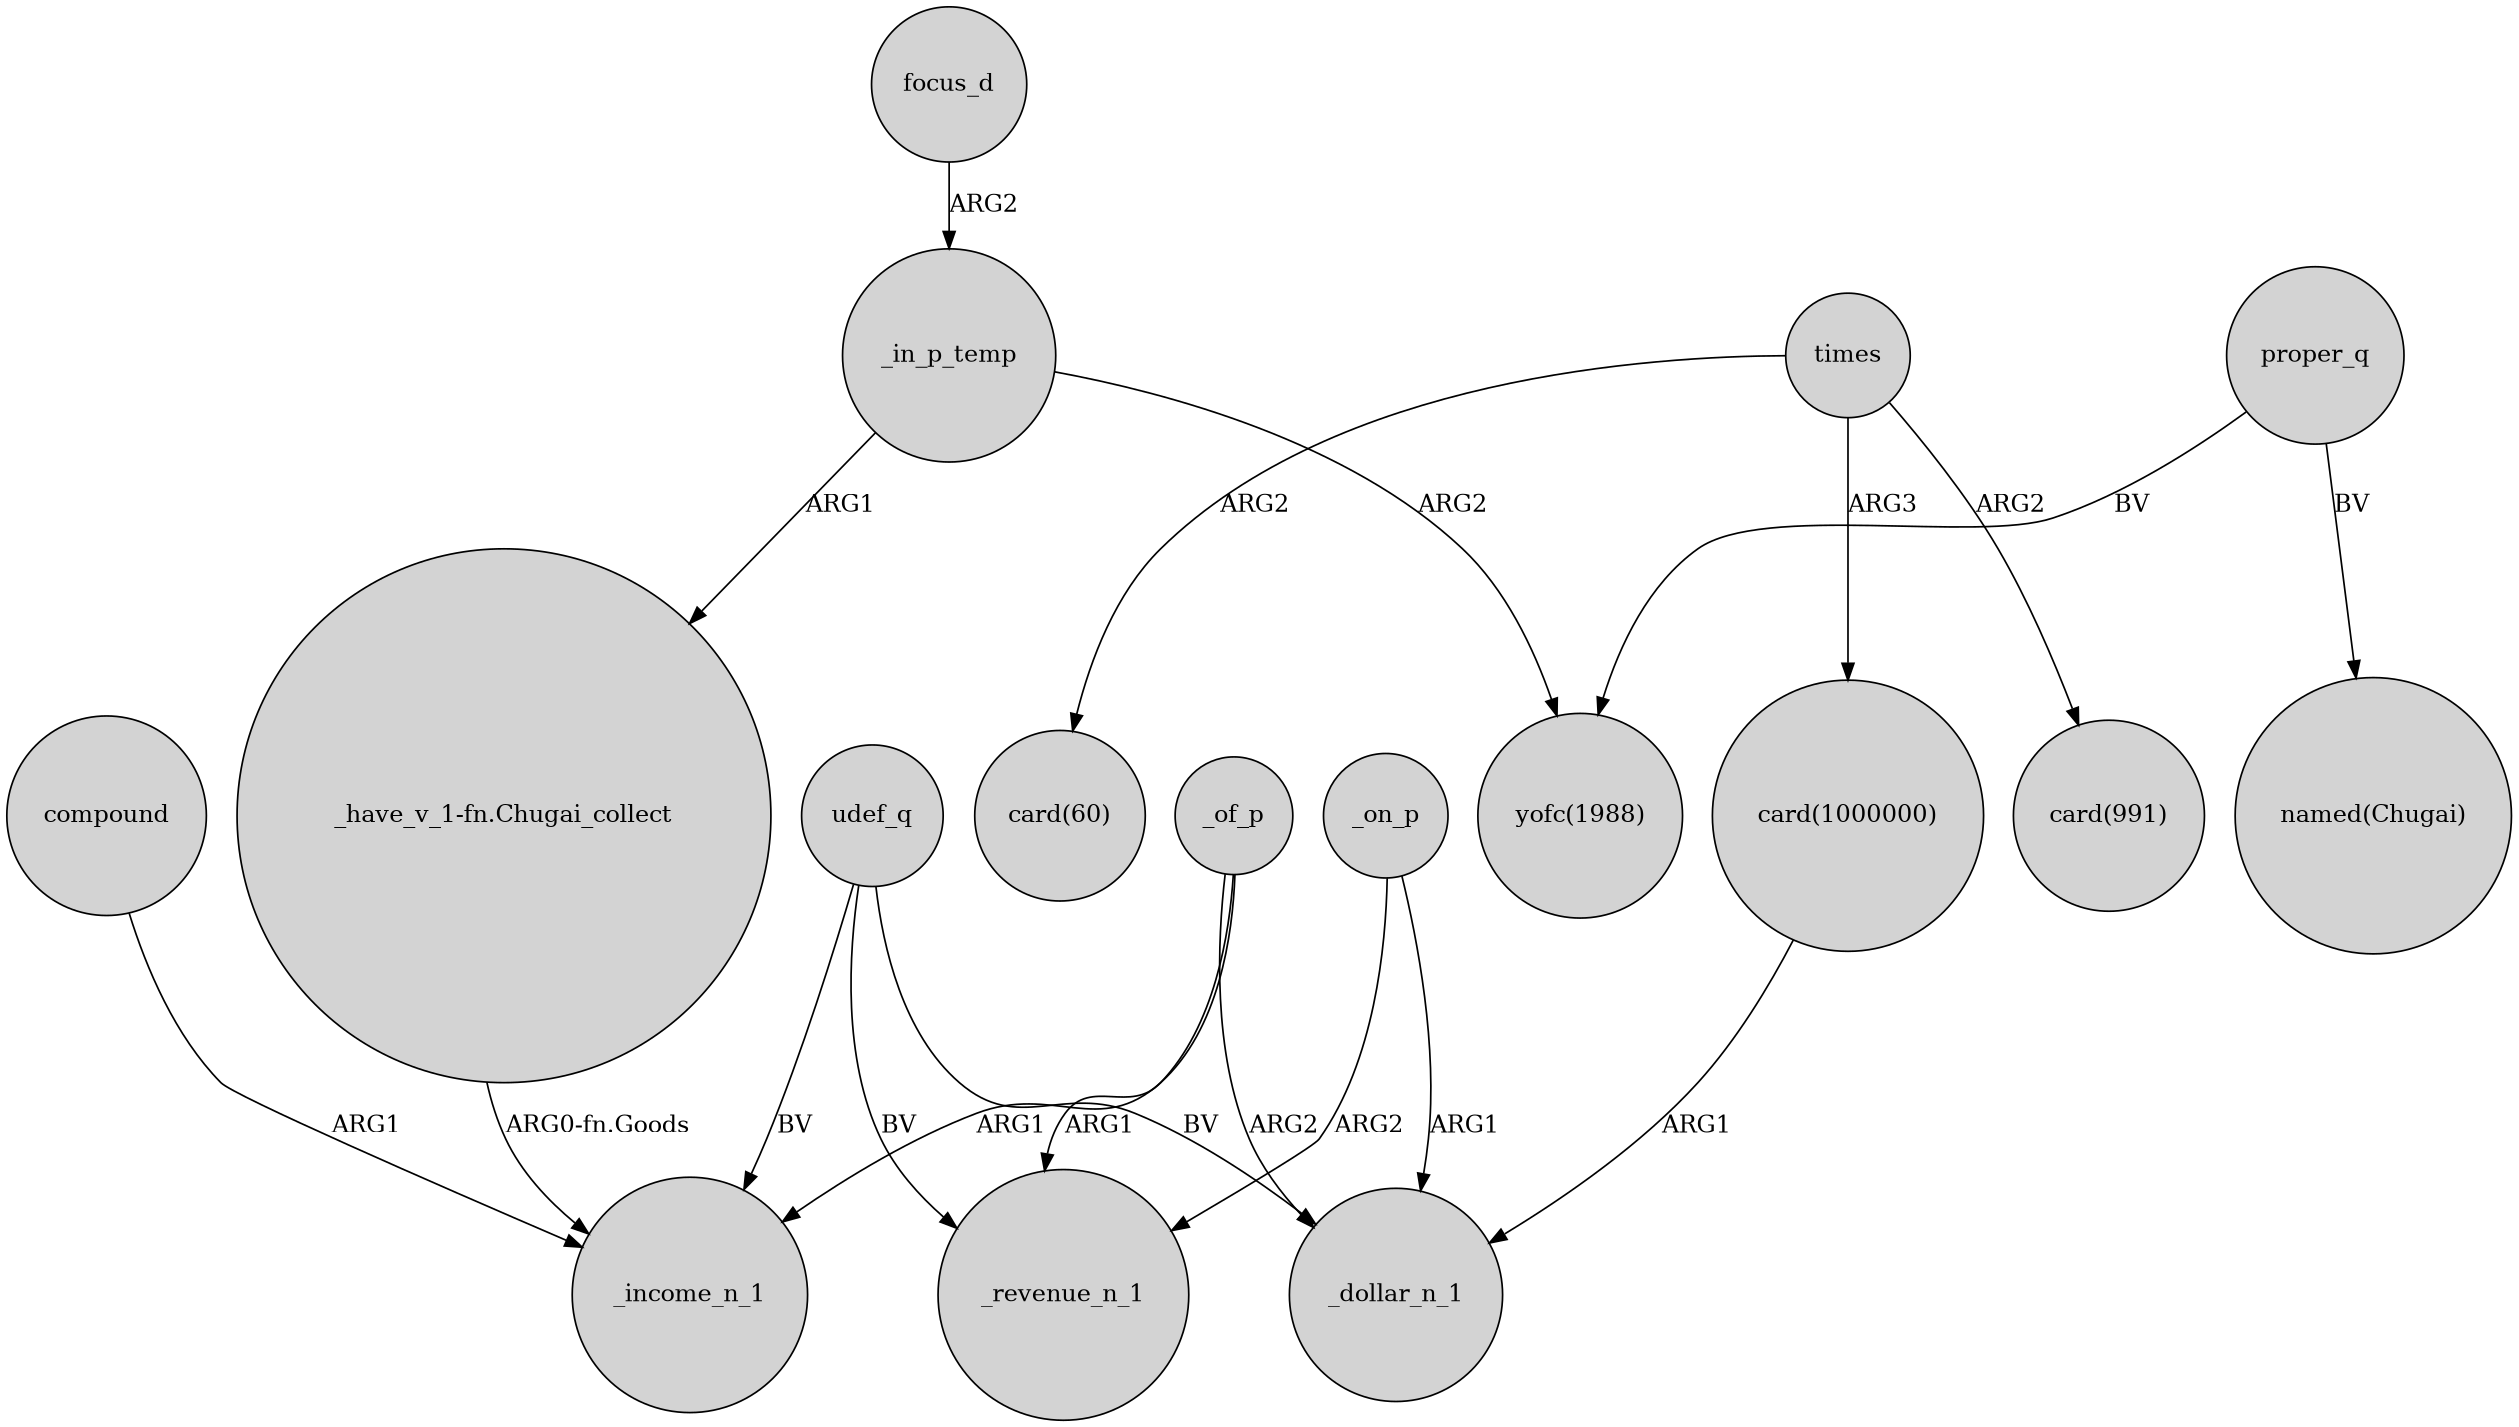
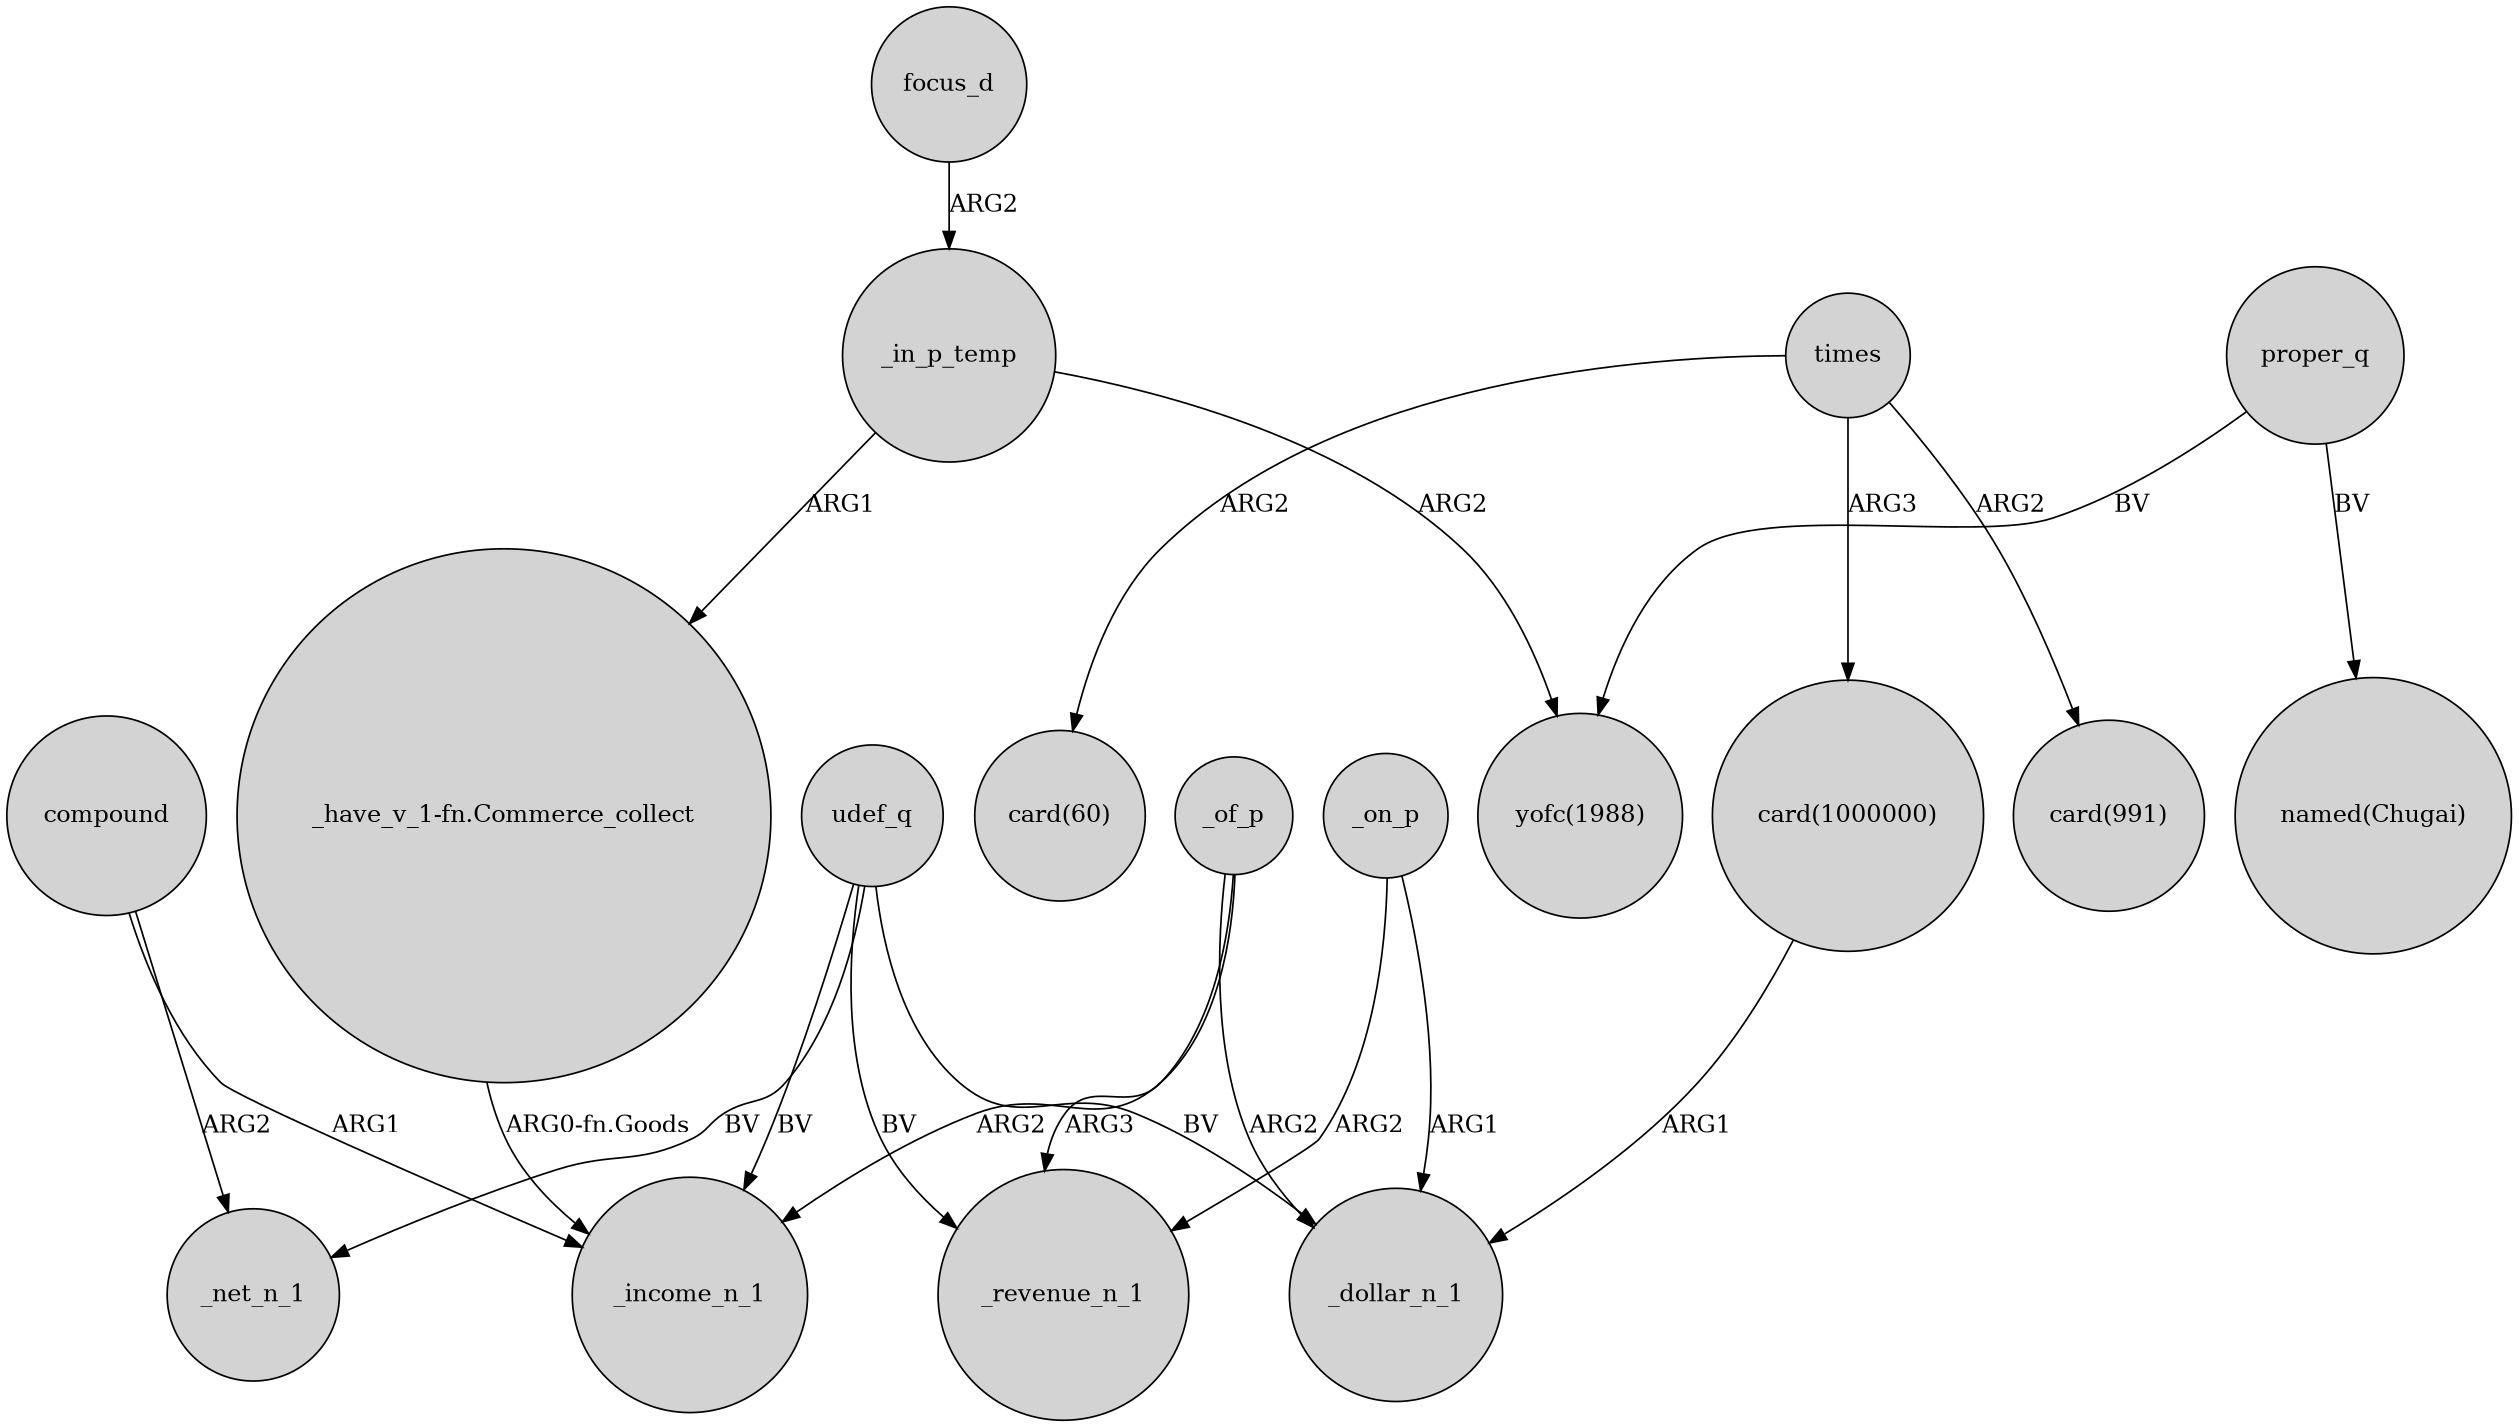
node "_have_v_1-fn.Chugai_collect": label "_have_v_1-fn.Chugai_collect" -> "_have_v_1-fn.Commerce_collect"
edge "_of_p" -> "_income_n_1": label "ARG1" -> "ARG2"
edge "_of_p" -> "_revenue_n_1": label "ARG1" -> "ARG3"
node "_net_n_1": added
